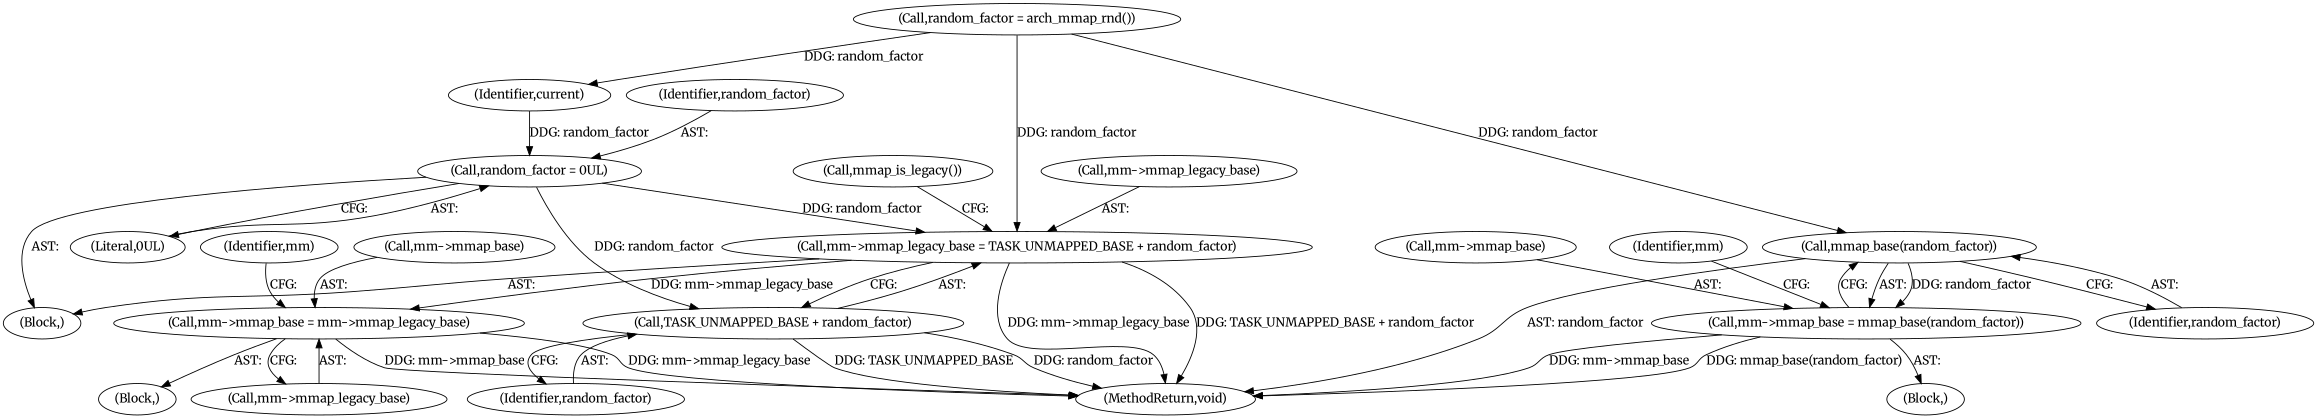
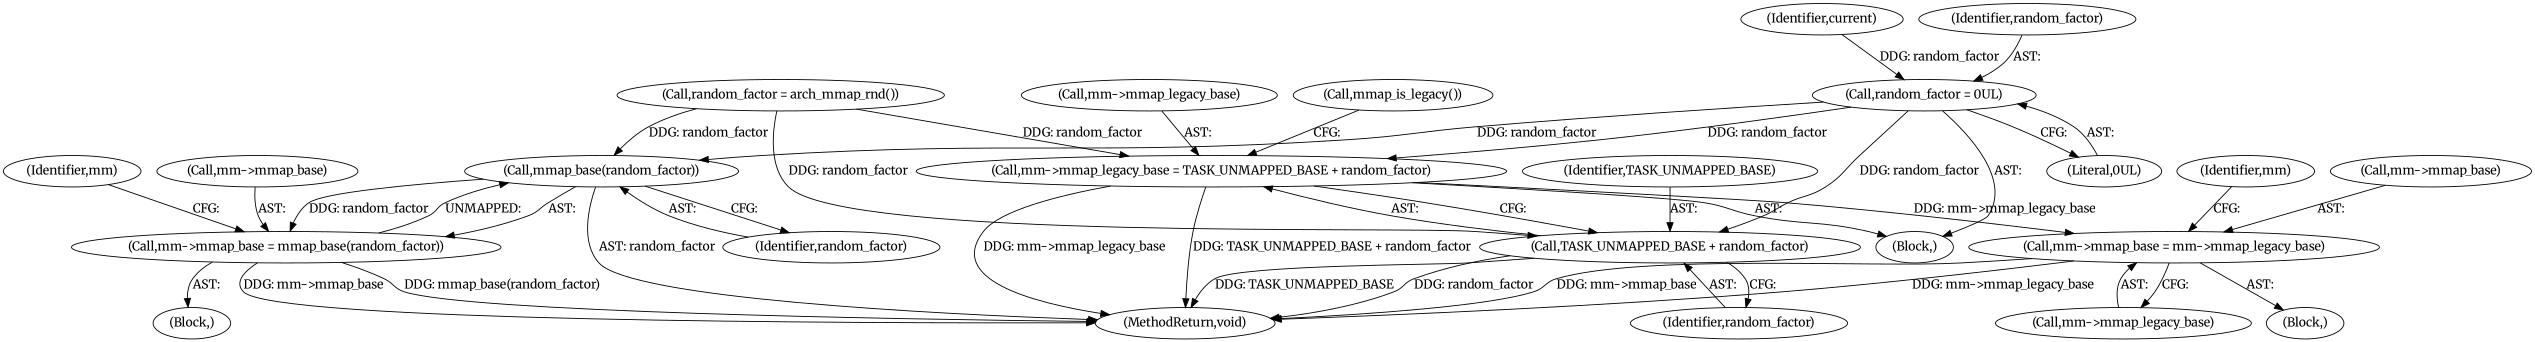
edge "(Call,random_factor = arch_mmap_rnd())" -> "(Identifier,current)": now "(Call,random_factor = arch_mmap_rnd())" -> "(Call,TASK_UNMAPPED_BASE + random_factor)"
edge "(Call,random_factor = 0UL)" -> "(Call,mmap_base(random_factor))": added, label "DDG: random_factor"
node "(Identifier,TASK_UNMAPPED_BASE)": added
edge "(Call,mm->mmap_base = mmap_base(random_factor))" -> "(Call,mmap_base(random_factor))": label "CFG: " -> "UNMAPPED: "
